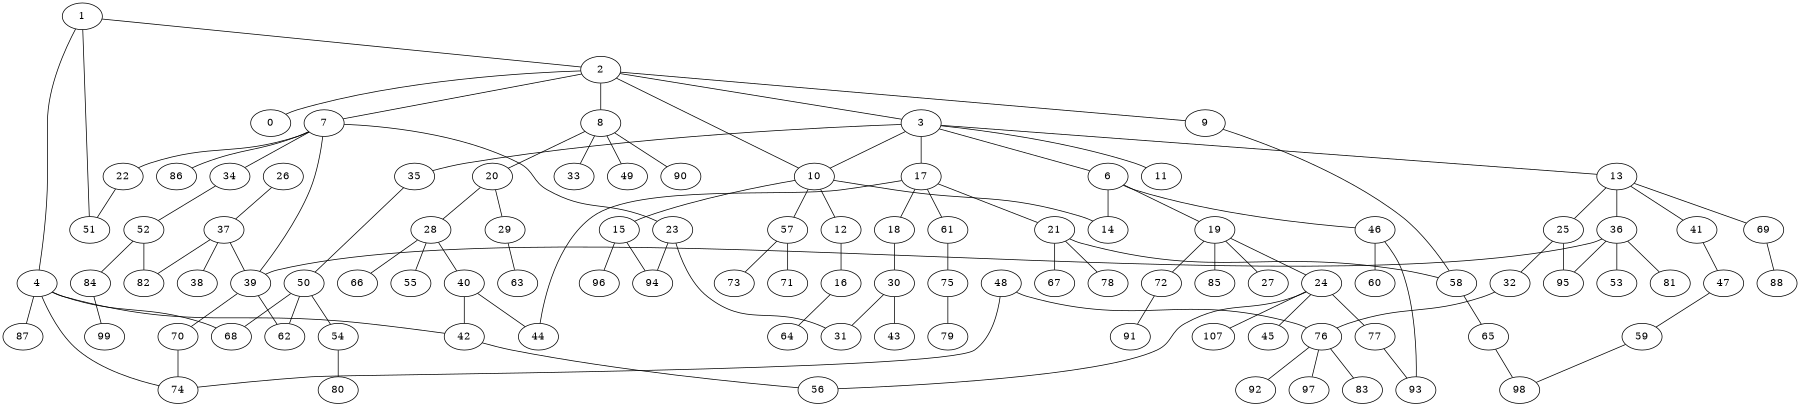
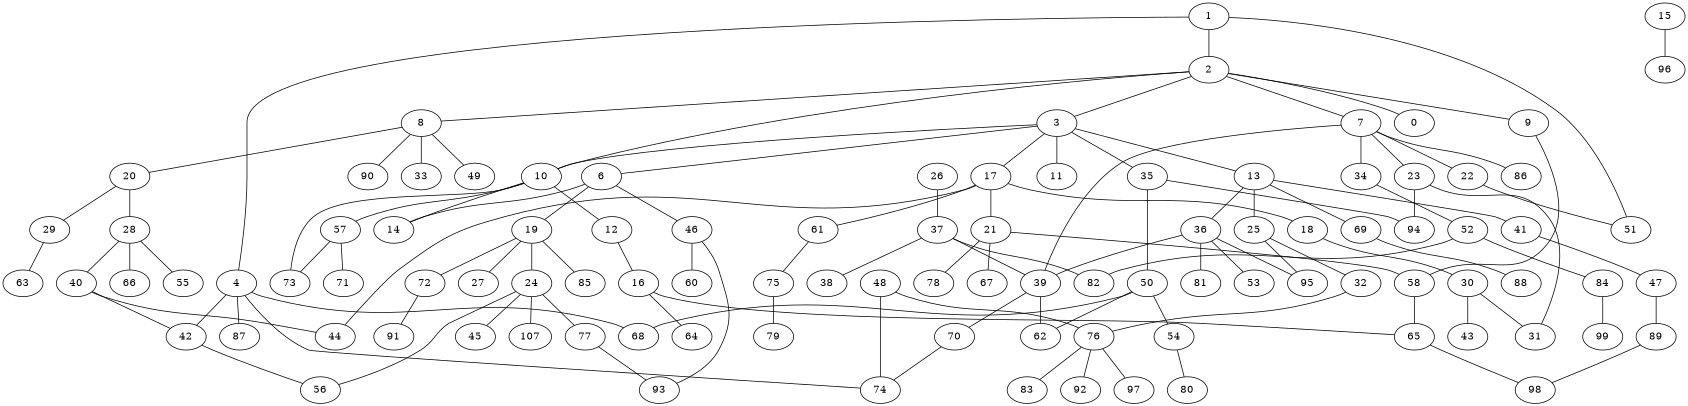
edge "10" -- "15": now "10" -- "73"
edge "15" -- "94": now "35" -- "94"
edge "16" -- "65": added
node "59": label "59" -> "89"
